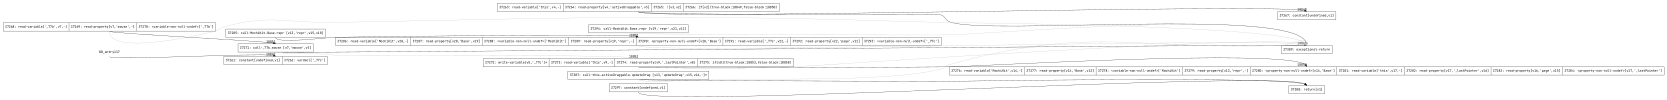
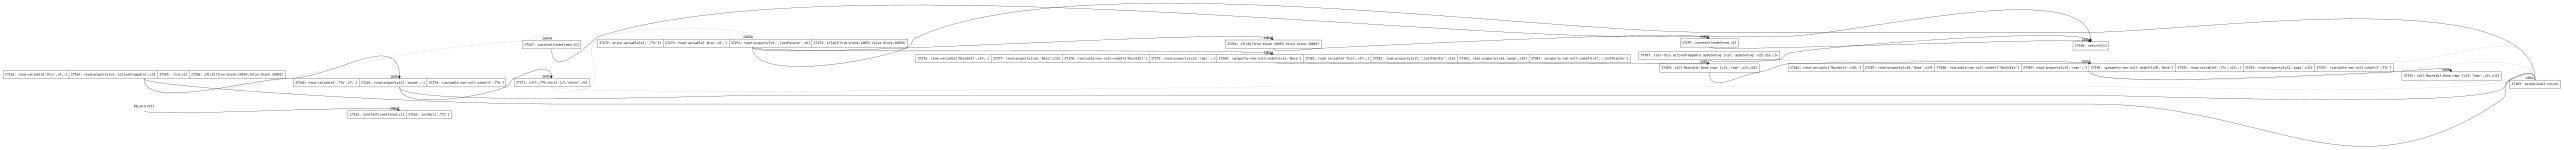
edge "37263: read-variable['this',v4,-]" -> "37267: constant[undefined,v1]": color black -> gray
edge "37268: read-variable['_77b',v7,-]" -> "37309: exceptional-return": color gray -> black
edge "37267: constant[undefined,v1]" -> "37308: return[v1]": added
node "37296: if[v8](true-block:10059,false-block:10060)": added
edge "37271: call-_77b.mouse [v7,'mouse',v5]" -> "37309: exceptional-return": color black -> gray
edge "37272: write-variable[v5,'_77c']*" -> "37309: exceptional-return": color gray -> black
edge "37276: read-variable['MochiKit',v14,-]" -> "37285: call-MochiKit.Base.repr [v13,'repr',v15,v10]": added
edge "37286: read-variable['MochiKit',v20,-]" -> "37294: call-MochiKit.Base.repr [v19,'repr',v21,v11]": added
edge "37263: read-variable['this',v4,-]" -> "37268: read-variable['_77b',v7,-]": added
